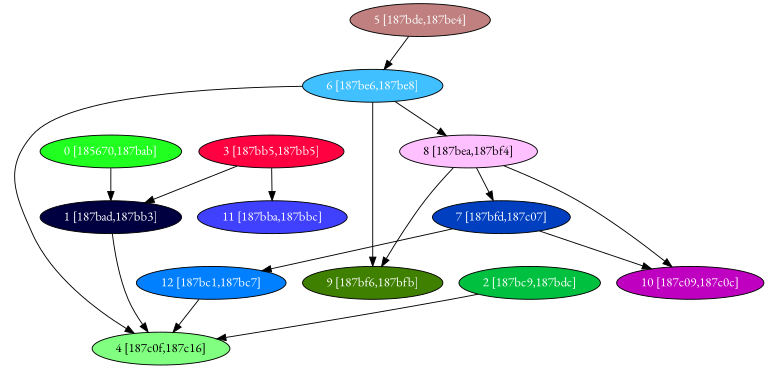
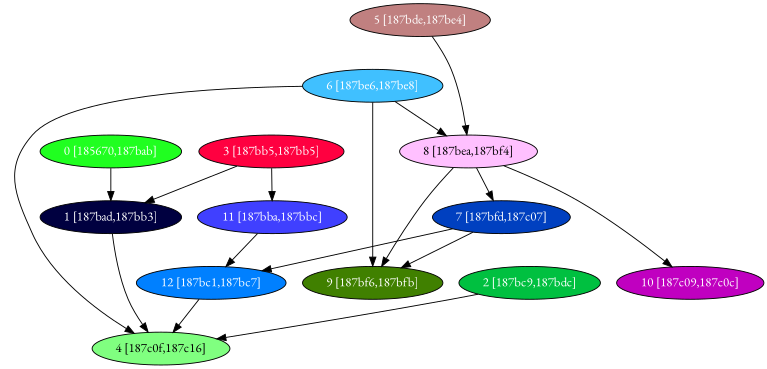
edge "5 [187bde,187be4]" -> "6 [187be6,187be8]": now "5 [187bde,187be4]" -> "8 [187bea,187bf4]"
edge "11 [187bba,187bbc]" -> "12 [187bc1,187bc7]": added
edge "7 [187bfd,187c07]" -> "10 [187c09,187c0c]": now "7 [187bfd,187c07]" -> "9 [187bf6,187bfb]"
